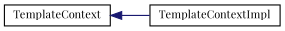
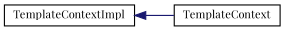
edge "TemplateContextImpl" -> "TemplateContext": reversed
